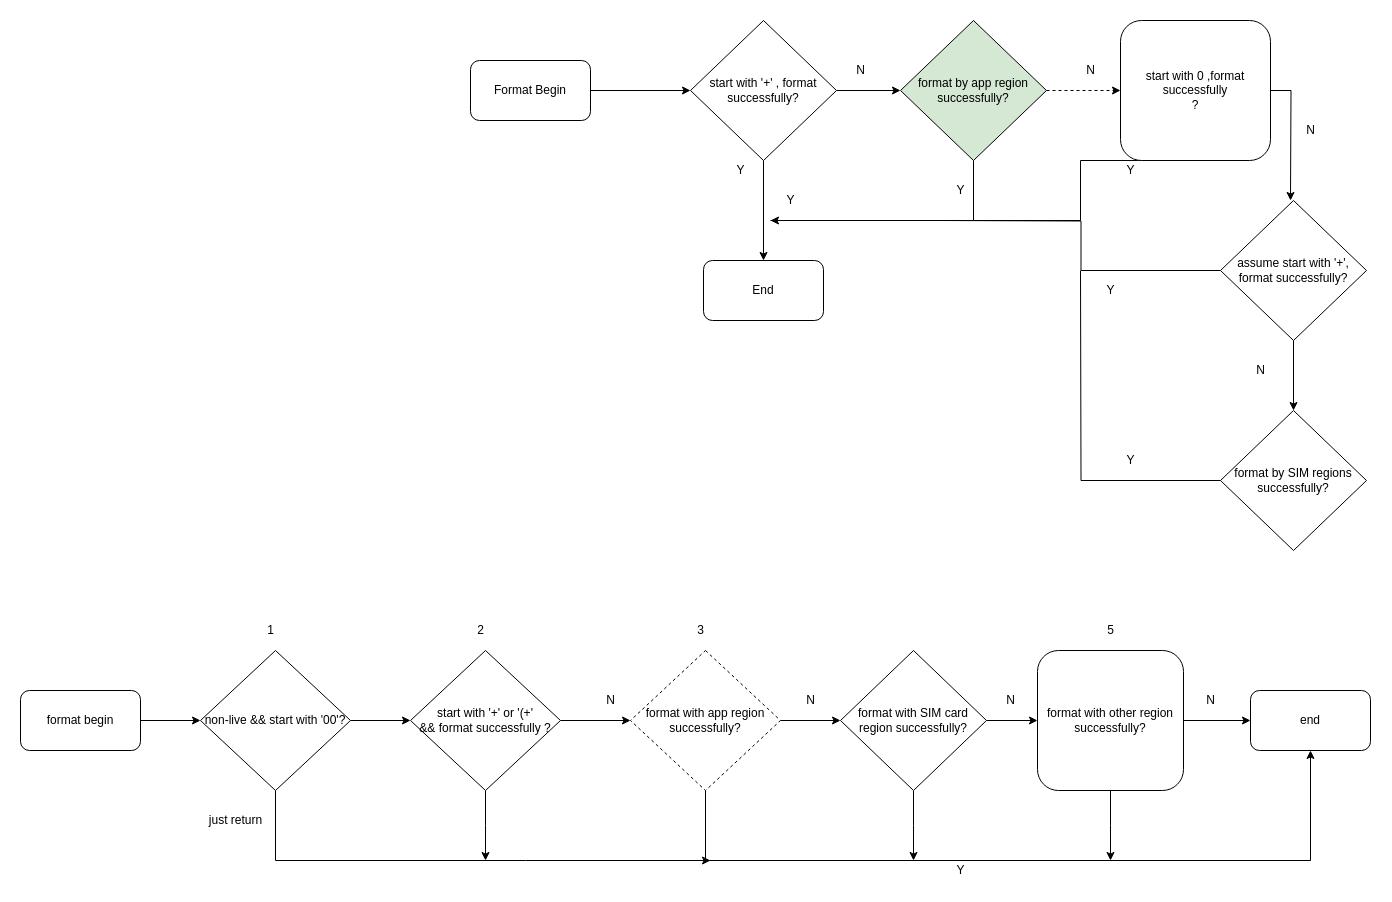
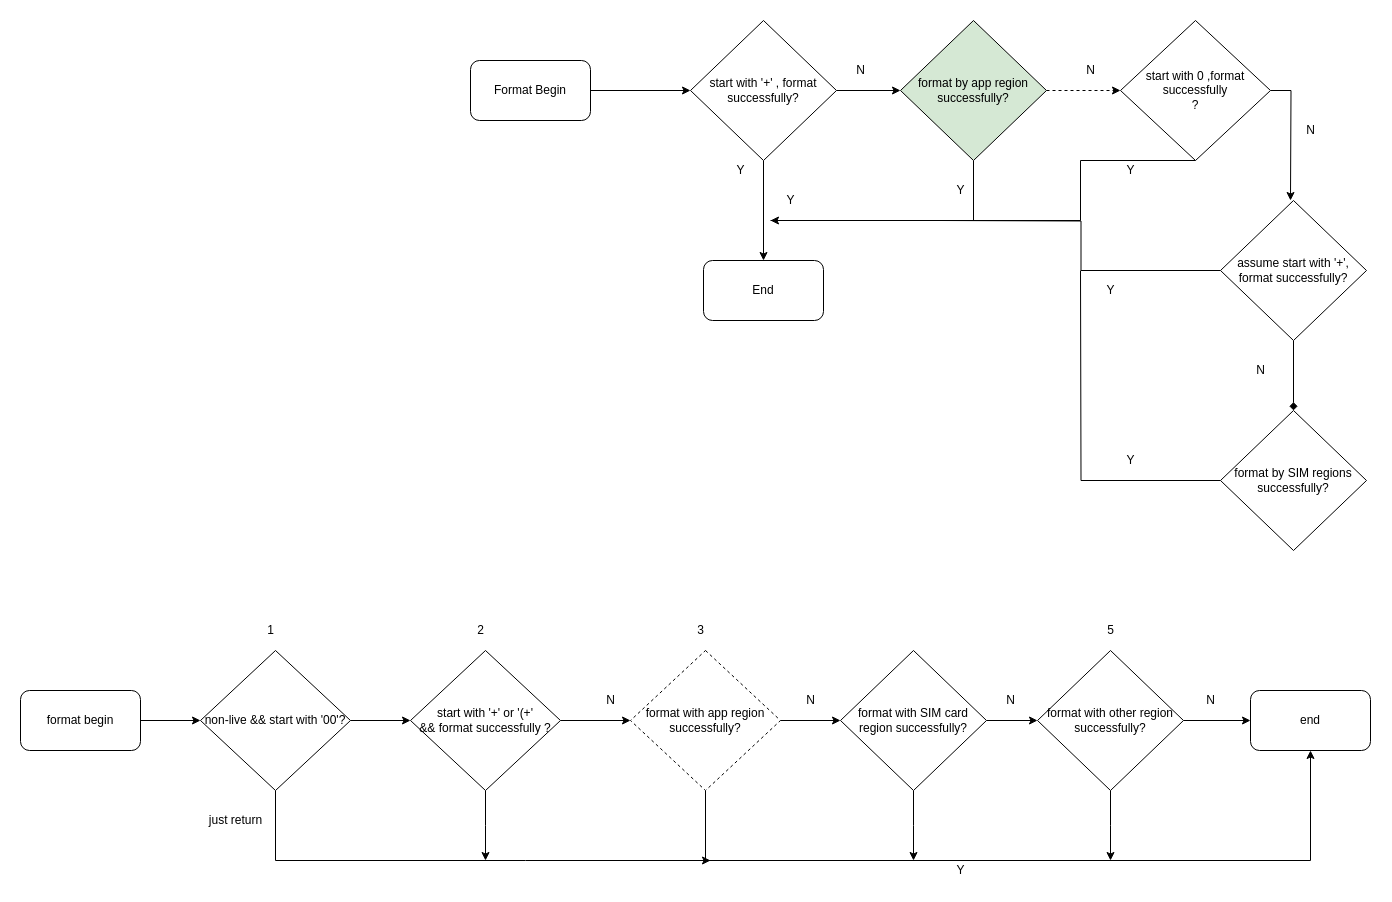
node "start with 0 ,format successfully ?": shape rounded rectangle -> diamond
edge "assume start with '+', format successfully?" -> "format by SIM regions successfully?": arrowhead classic -> diamond
node "format with other region successfully?": shape rounded rectangle -> diamond
